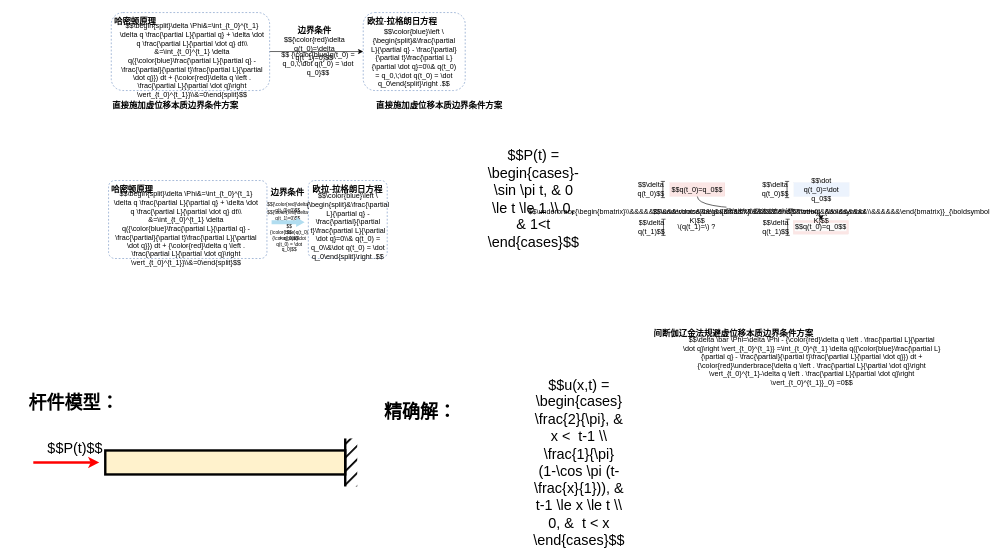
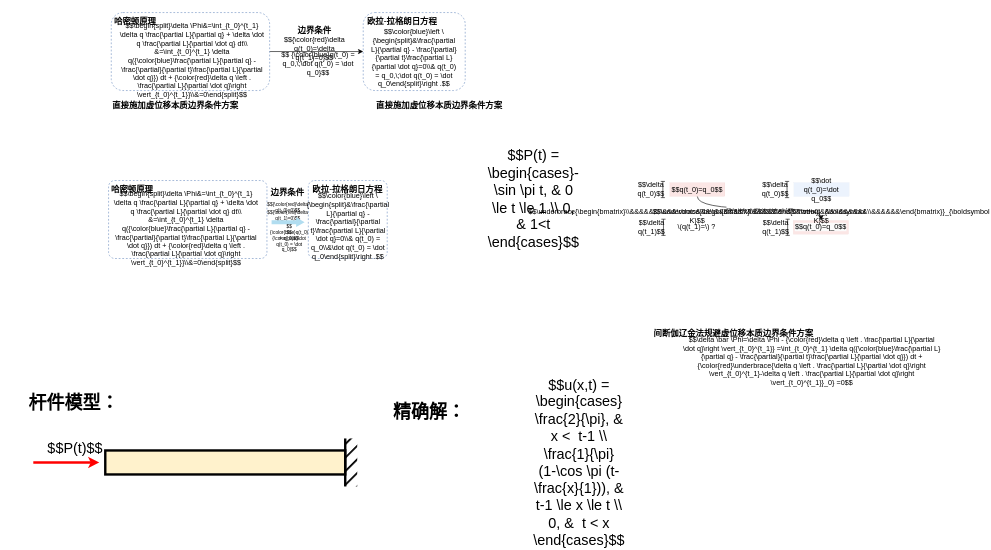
node "精确解：": moved (420, 411) -> (429, 411)
